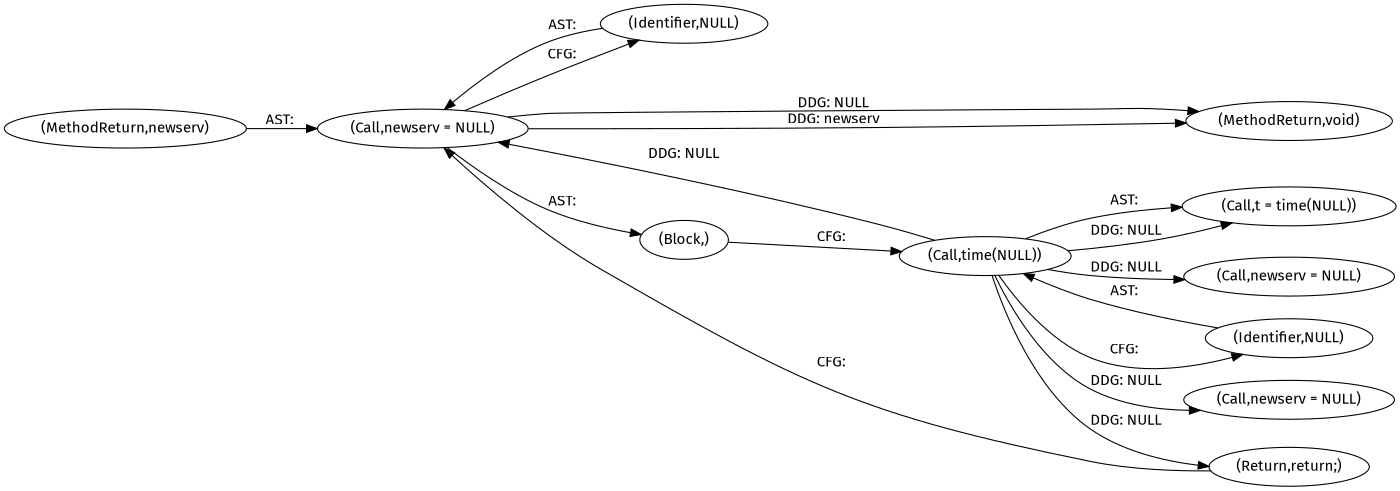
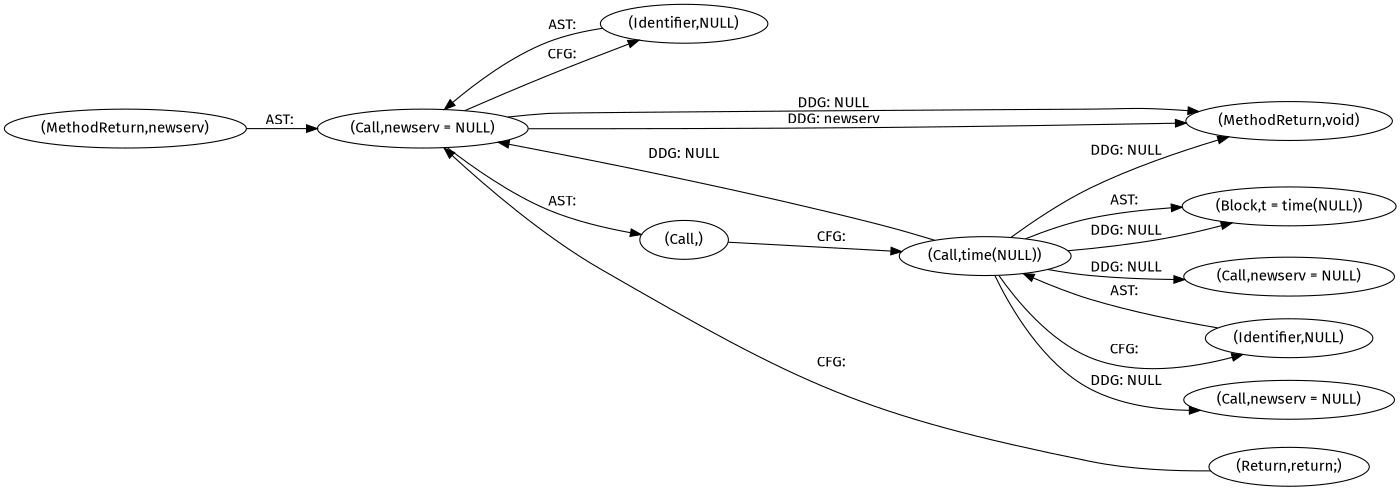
node "(Call,t = time(NULL))": label "(Call,t = time(NULL))" -> "(Block,t = time(NULL))"
node "(Block,)": label "(Block,)" -> "(Call,)"
edge "(Call,time(NULL))" -> "(Return,return;)": now "(Call,time(NULL))" -> "(MethodReturn,void)"
